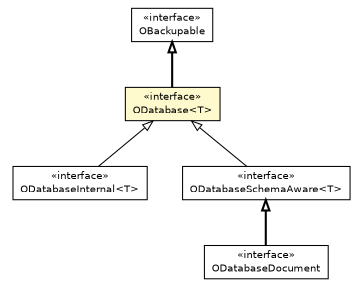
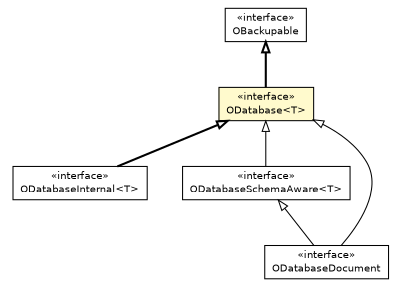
edge "ODatabaseInternal<T>" -> "ODatabase<T>": style solid -> bold
edge "ODatabaseDocument" -> "ODatabase<T>": added
edge "ODatabaseDocument" -> "ODatabaseSchemaAware<T>": style bold -> solid
